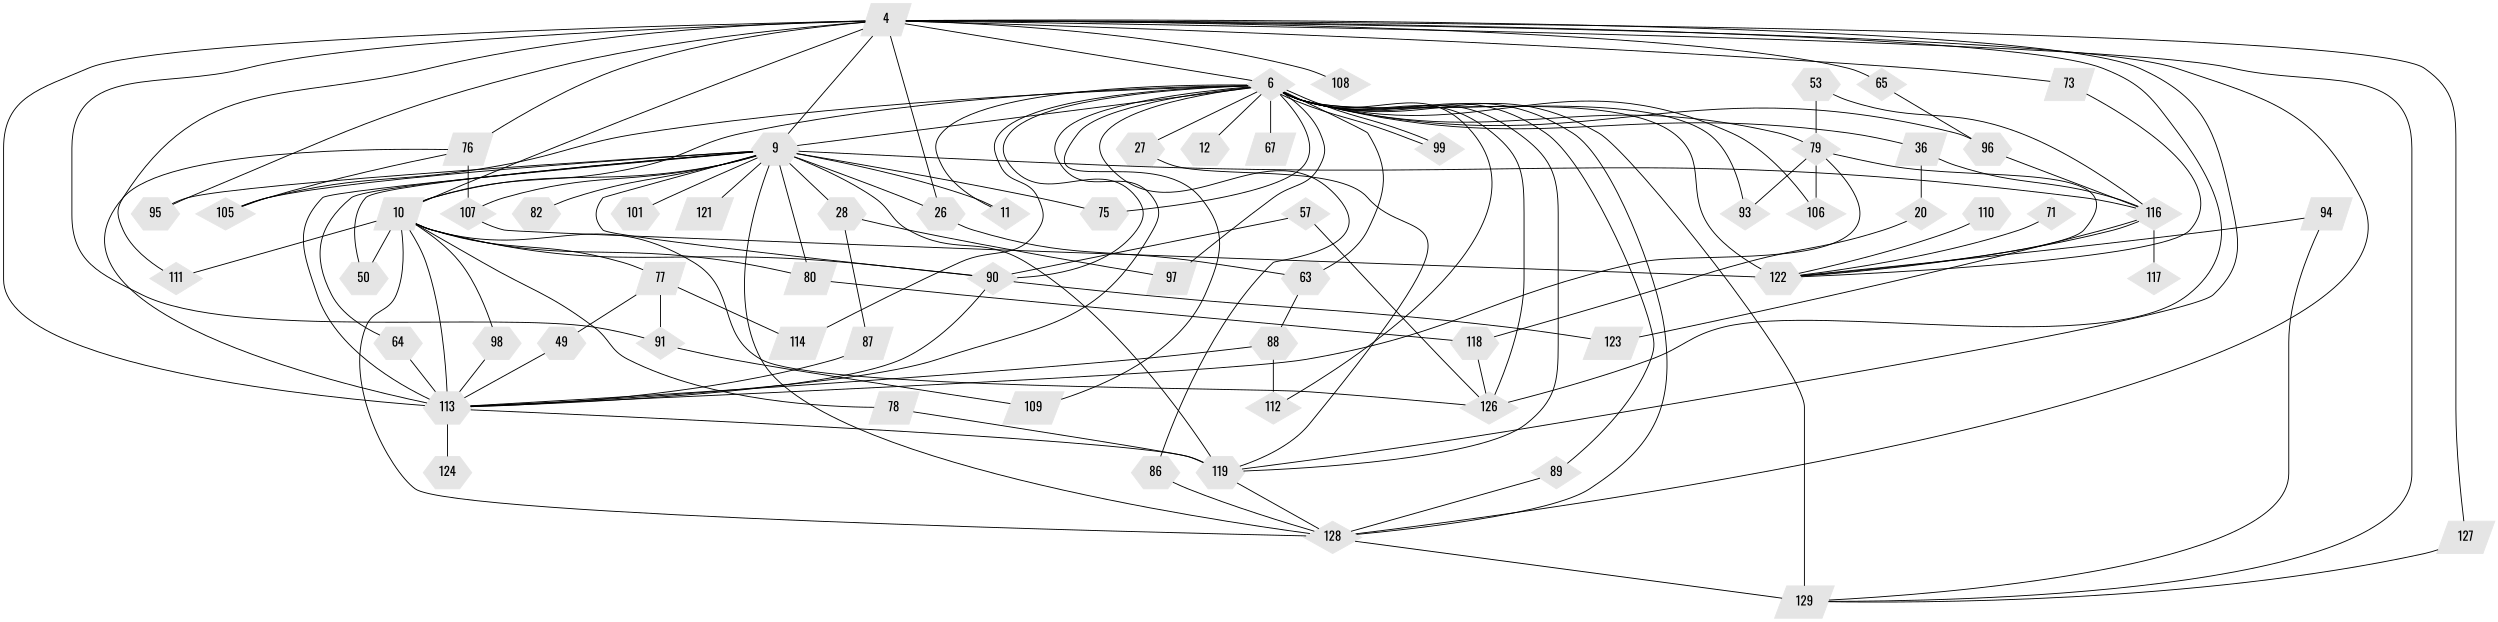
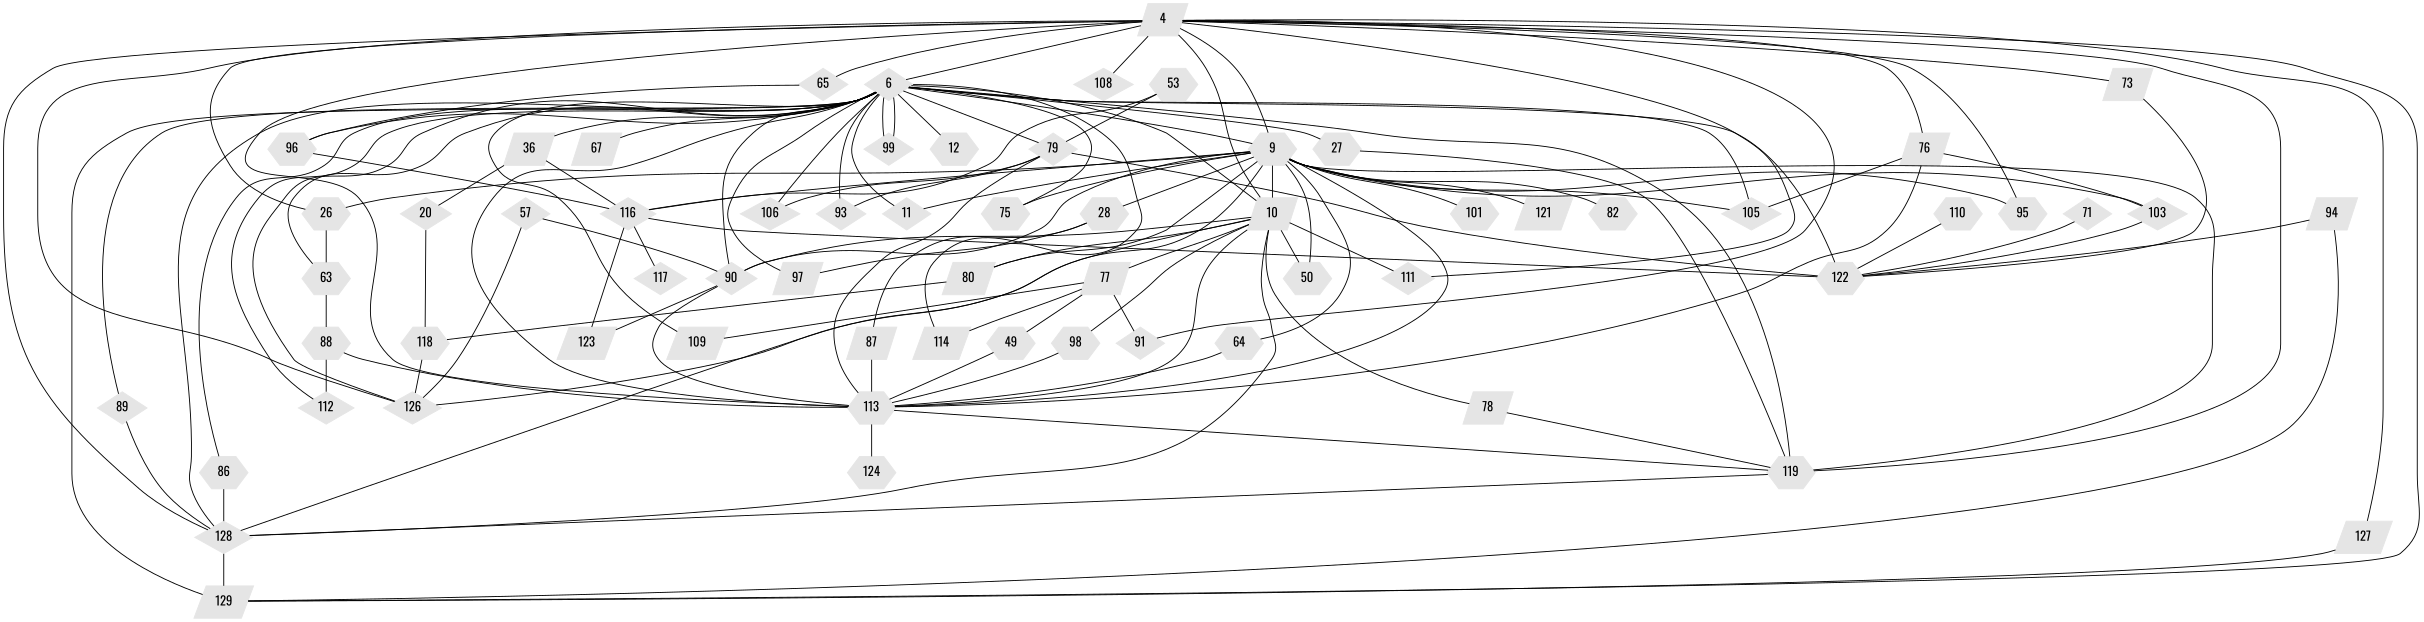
node "107": label "107" -> "103"
edge "91" -- "109": now "77" -- "109"
